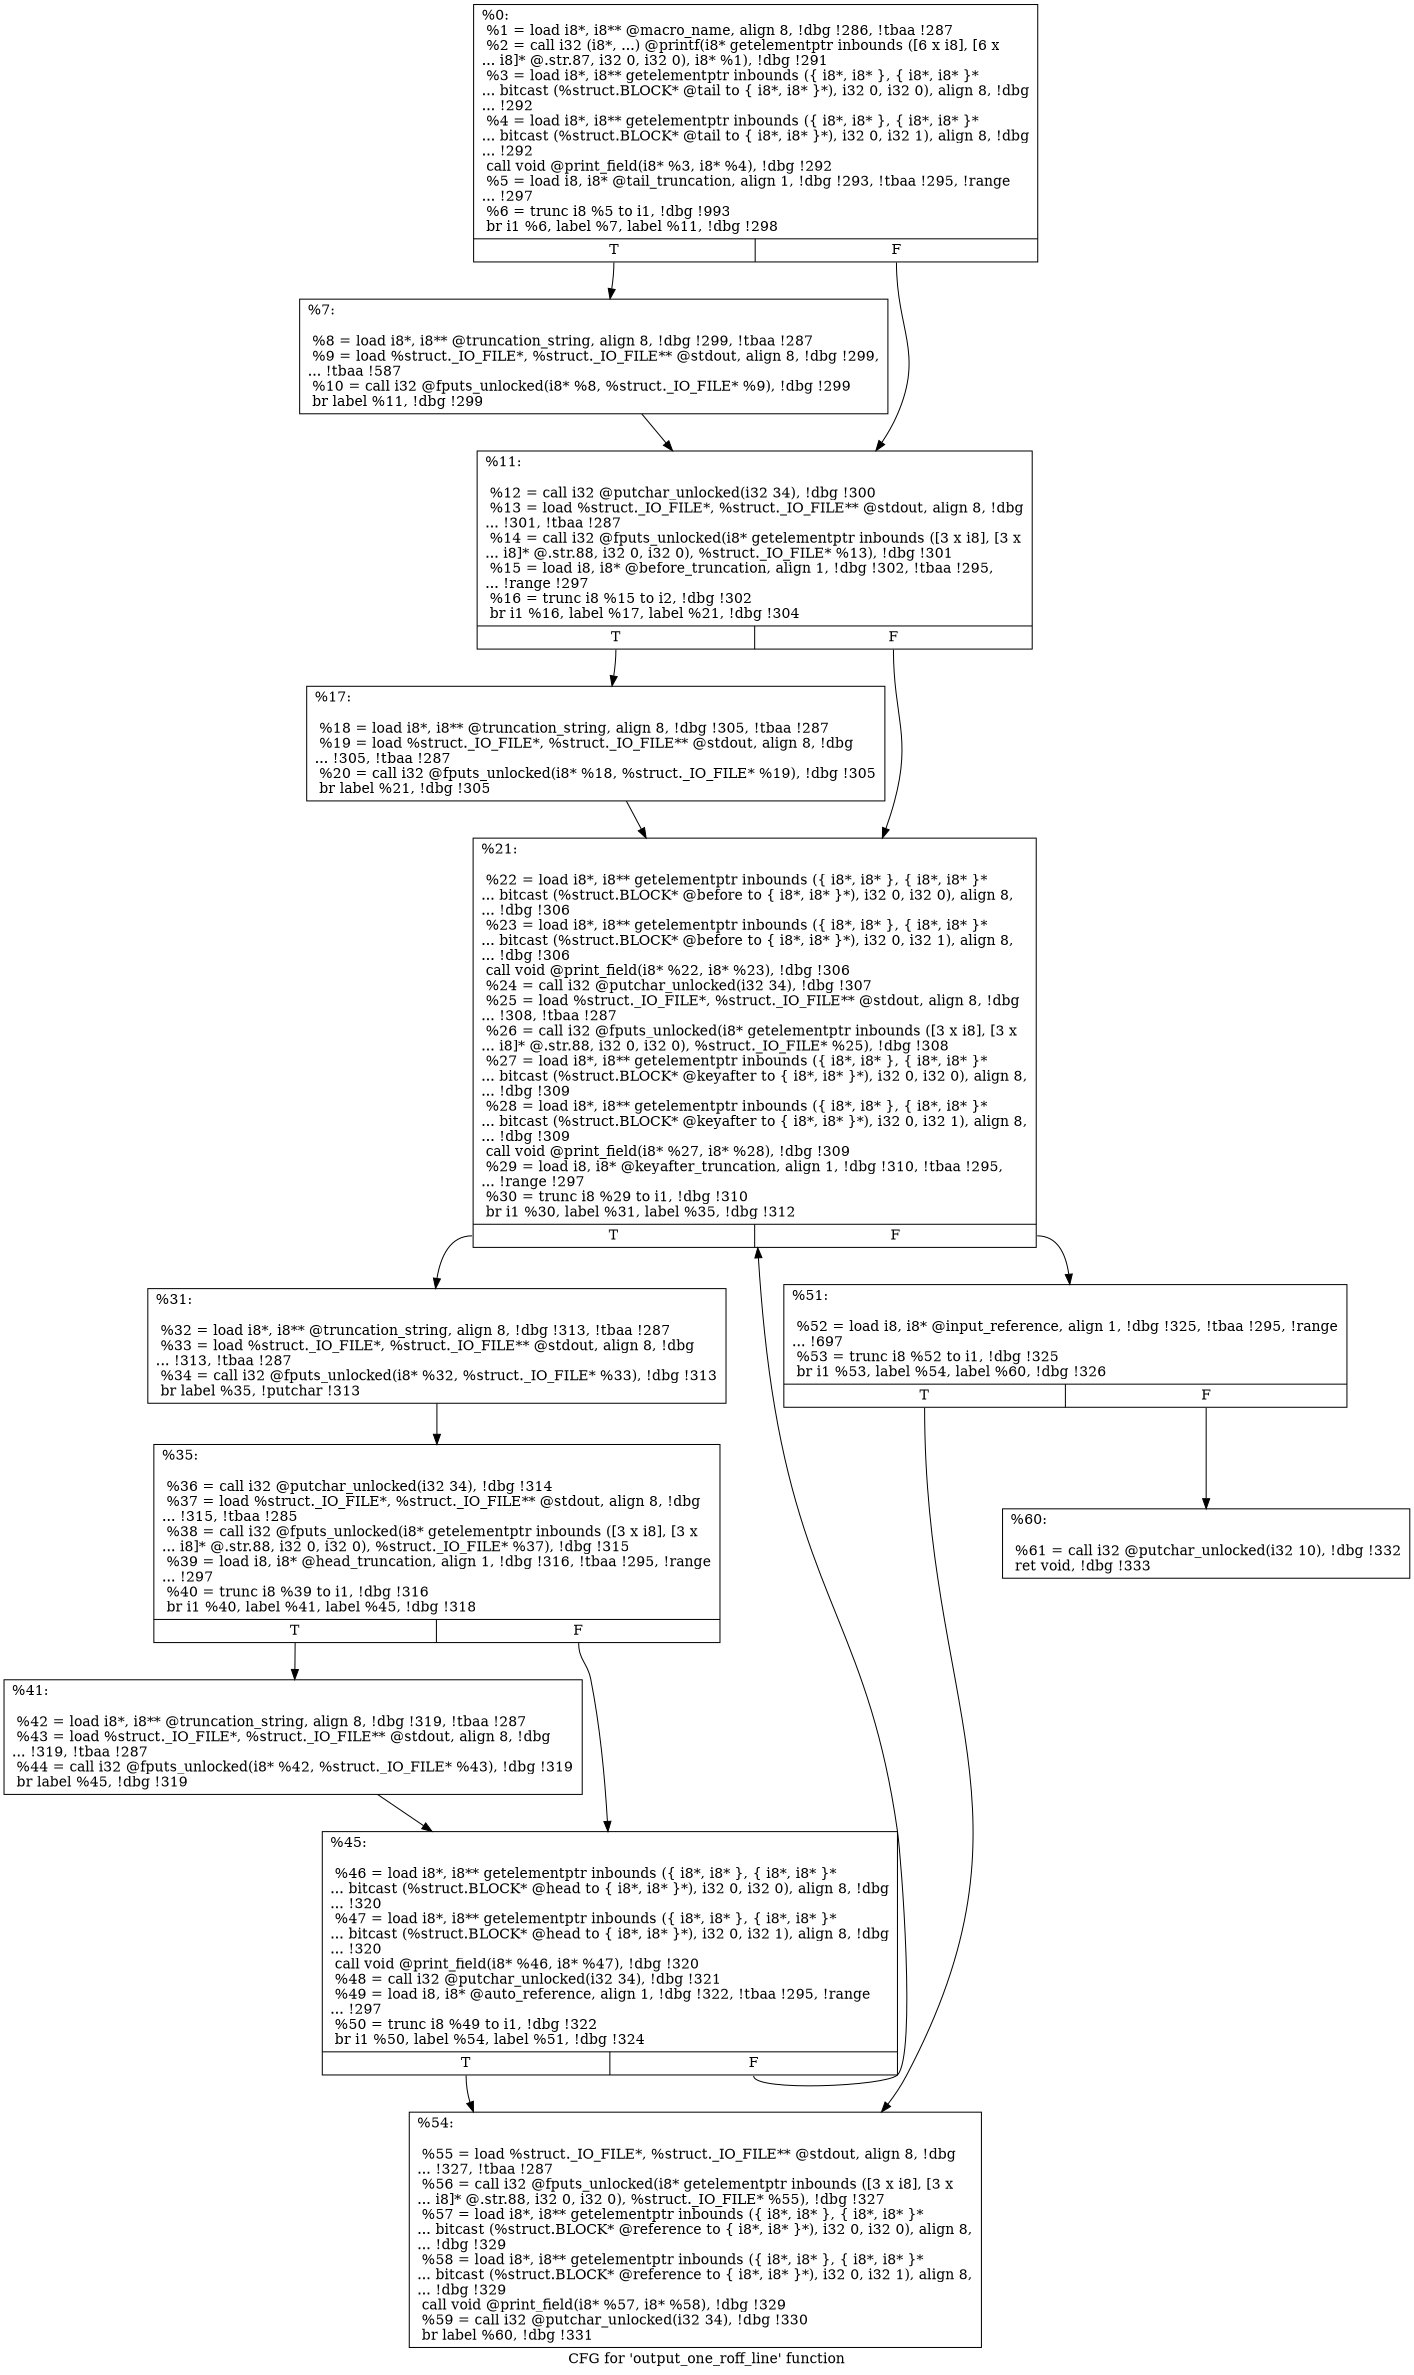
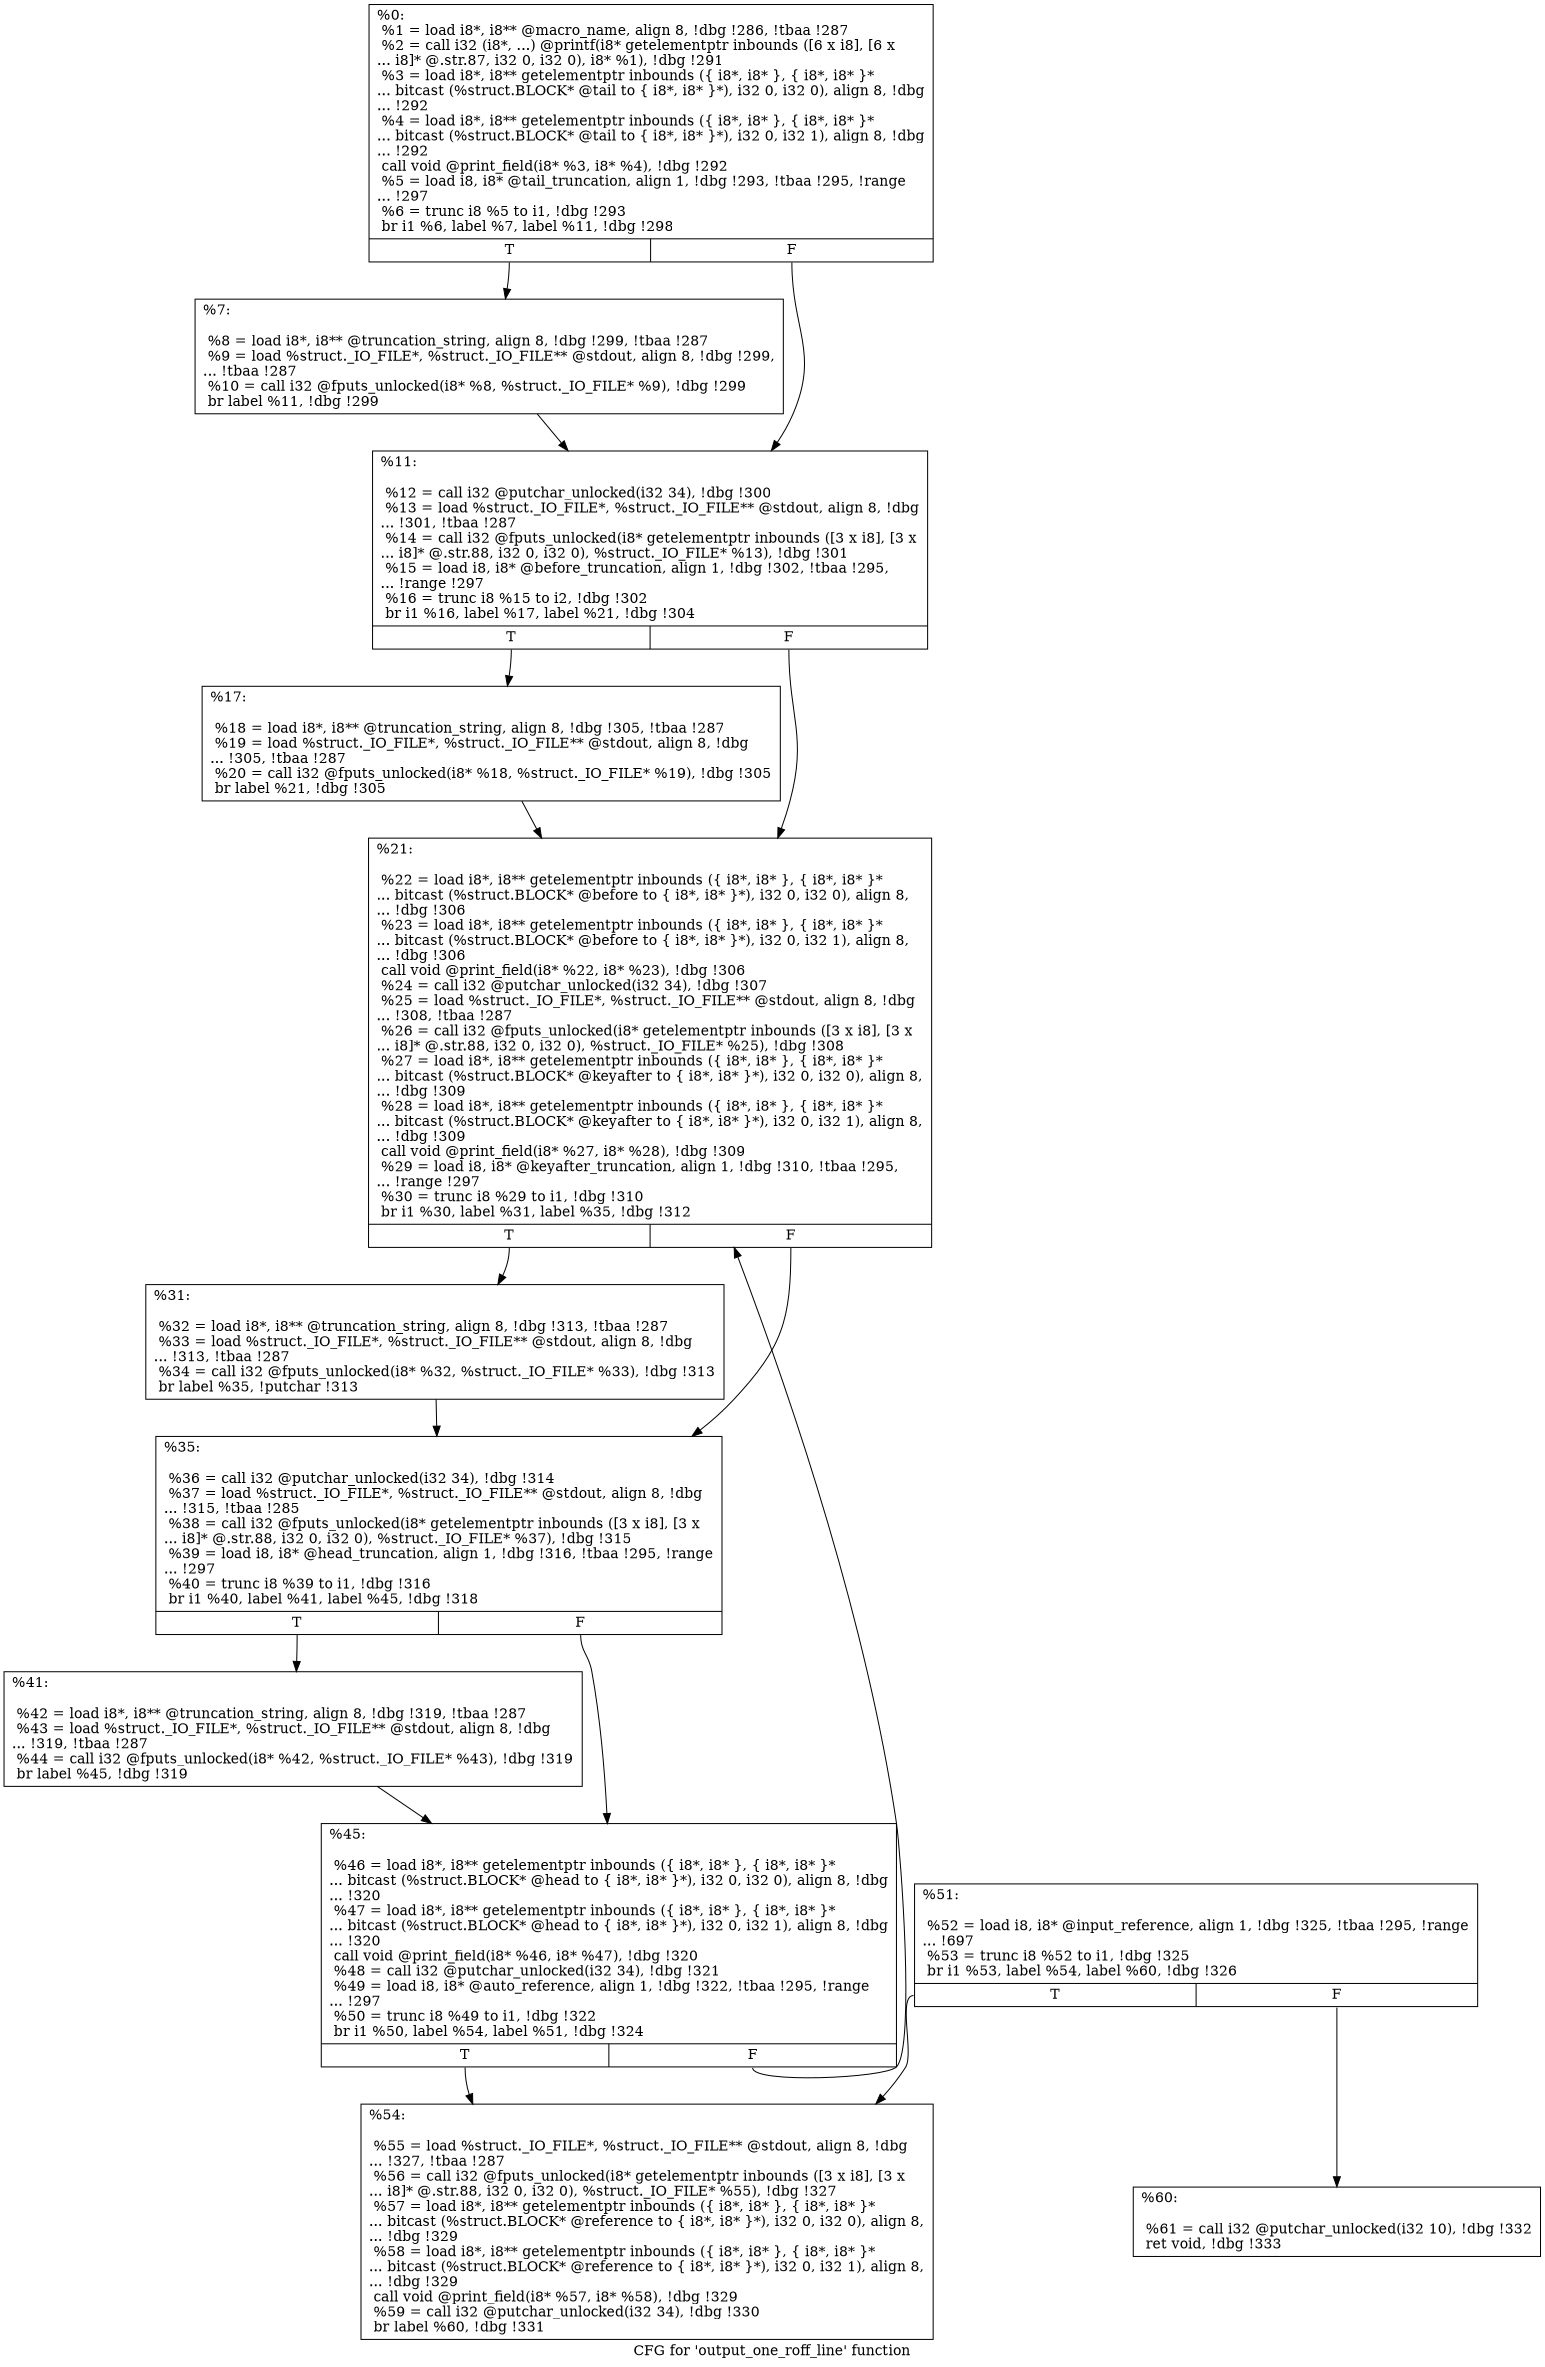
node "%0:": text "%6 = trunc i8 %5 to i1, !dbg !993" -> "%6 = trunc i8 %5 to i1, !dbg !293"
node "%7:": text "... !tbaa !587" -> "... !tbaa !287"
edge "%21:" -> "%51:": now "%21:" -> "%35:"
